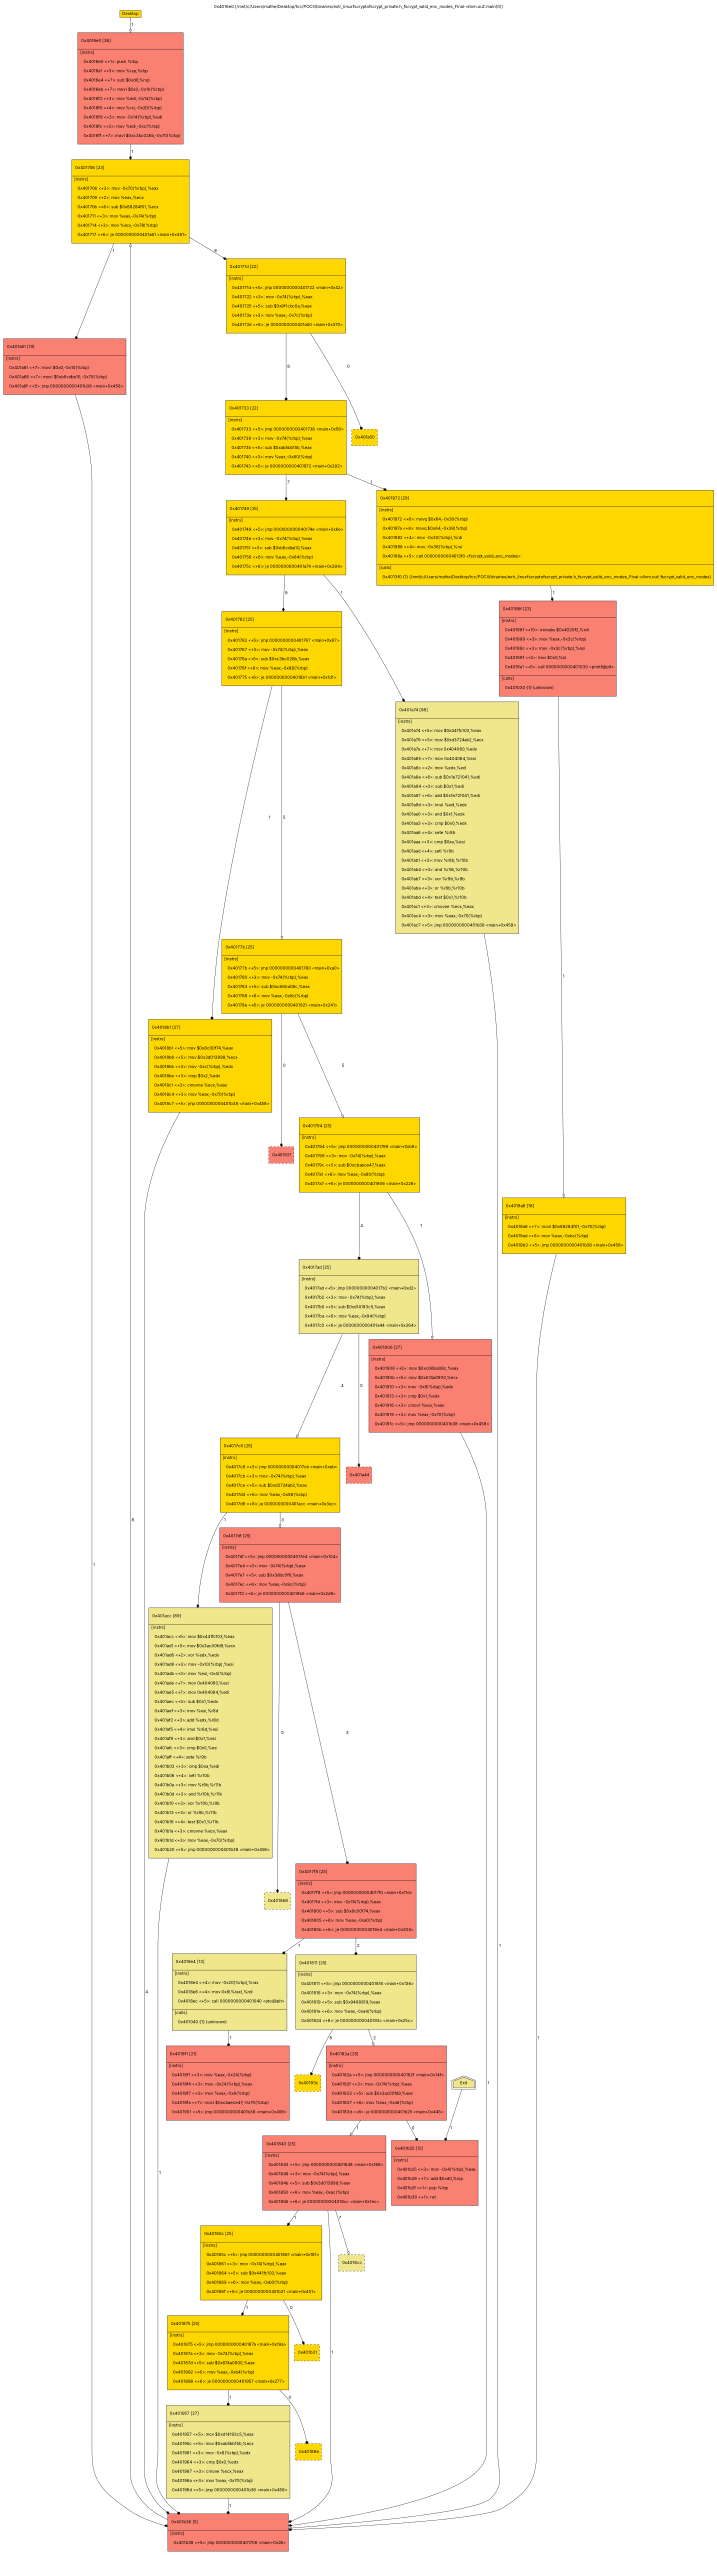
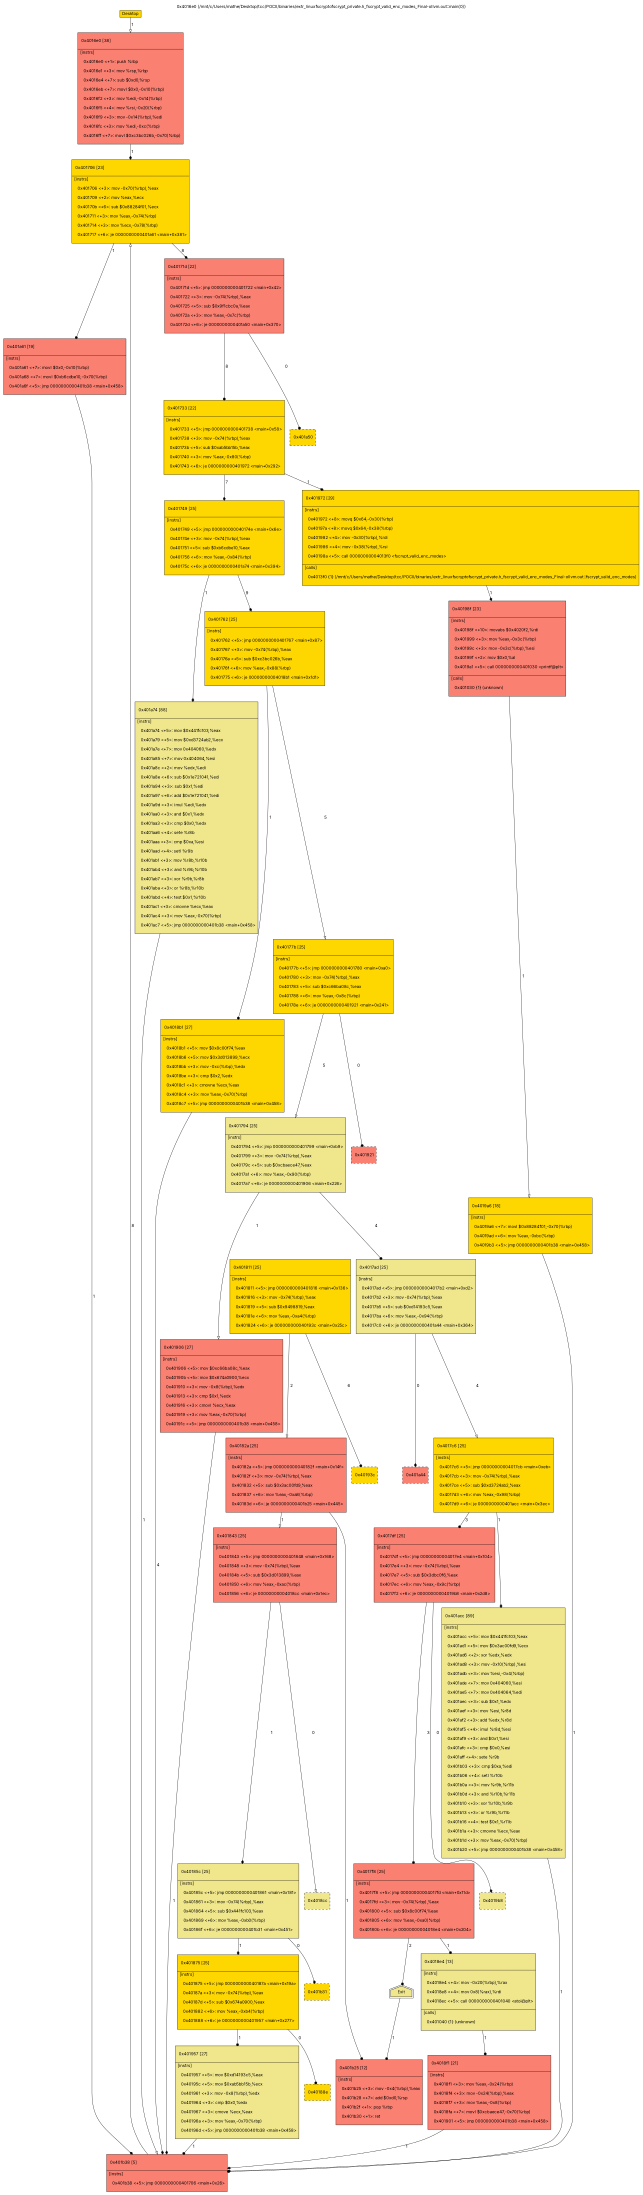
node "0x40171d [22]": fillcolor gold -> salmon
edge "0x40177b [25]" -> "0x401921": arrowhead diamond -> dot
node "0x401794 [25]": fillcolor gold -> khaki
edge "0x4017c6 [25]" -> "0x4017df [25]": arrowhead onormal -> dot
edge "0x4017f8 [25]" -> "0x401811 [25]": now "0x4017f8 [25]" -> "Exit"
node "0x401811 [25]": fillcolor khaki -> gold
edge "0x40182a [25]" -> "0x401b25 [12]": label " 0" -> " 1"
edge "0x401843 [25]" -> "0x4018cc": label " 7" -> " 0"
node "0x40185c [25]": fillcolor gold -> khaki
edge "0x401843 [25]" -> "0x401b38 [5]": now "0x4018f1 [21]" -> "0x401b38 [5]"
